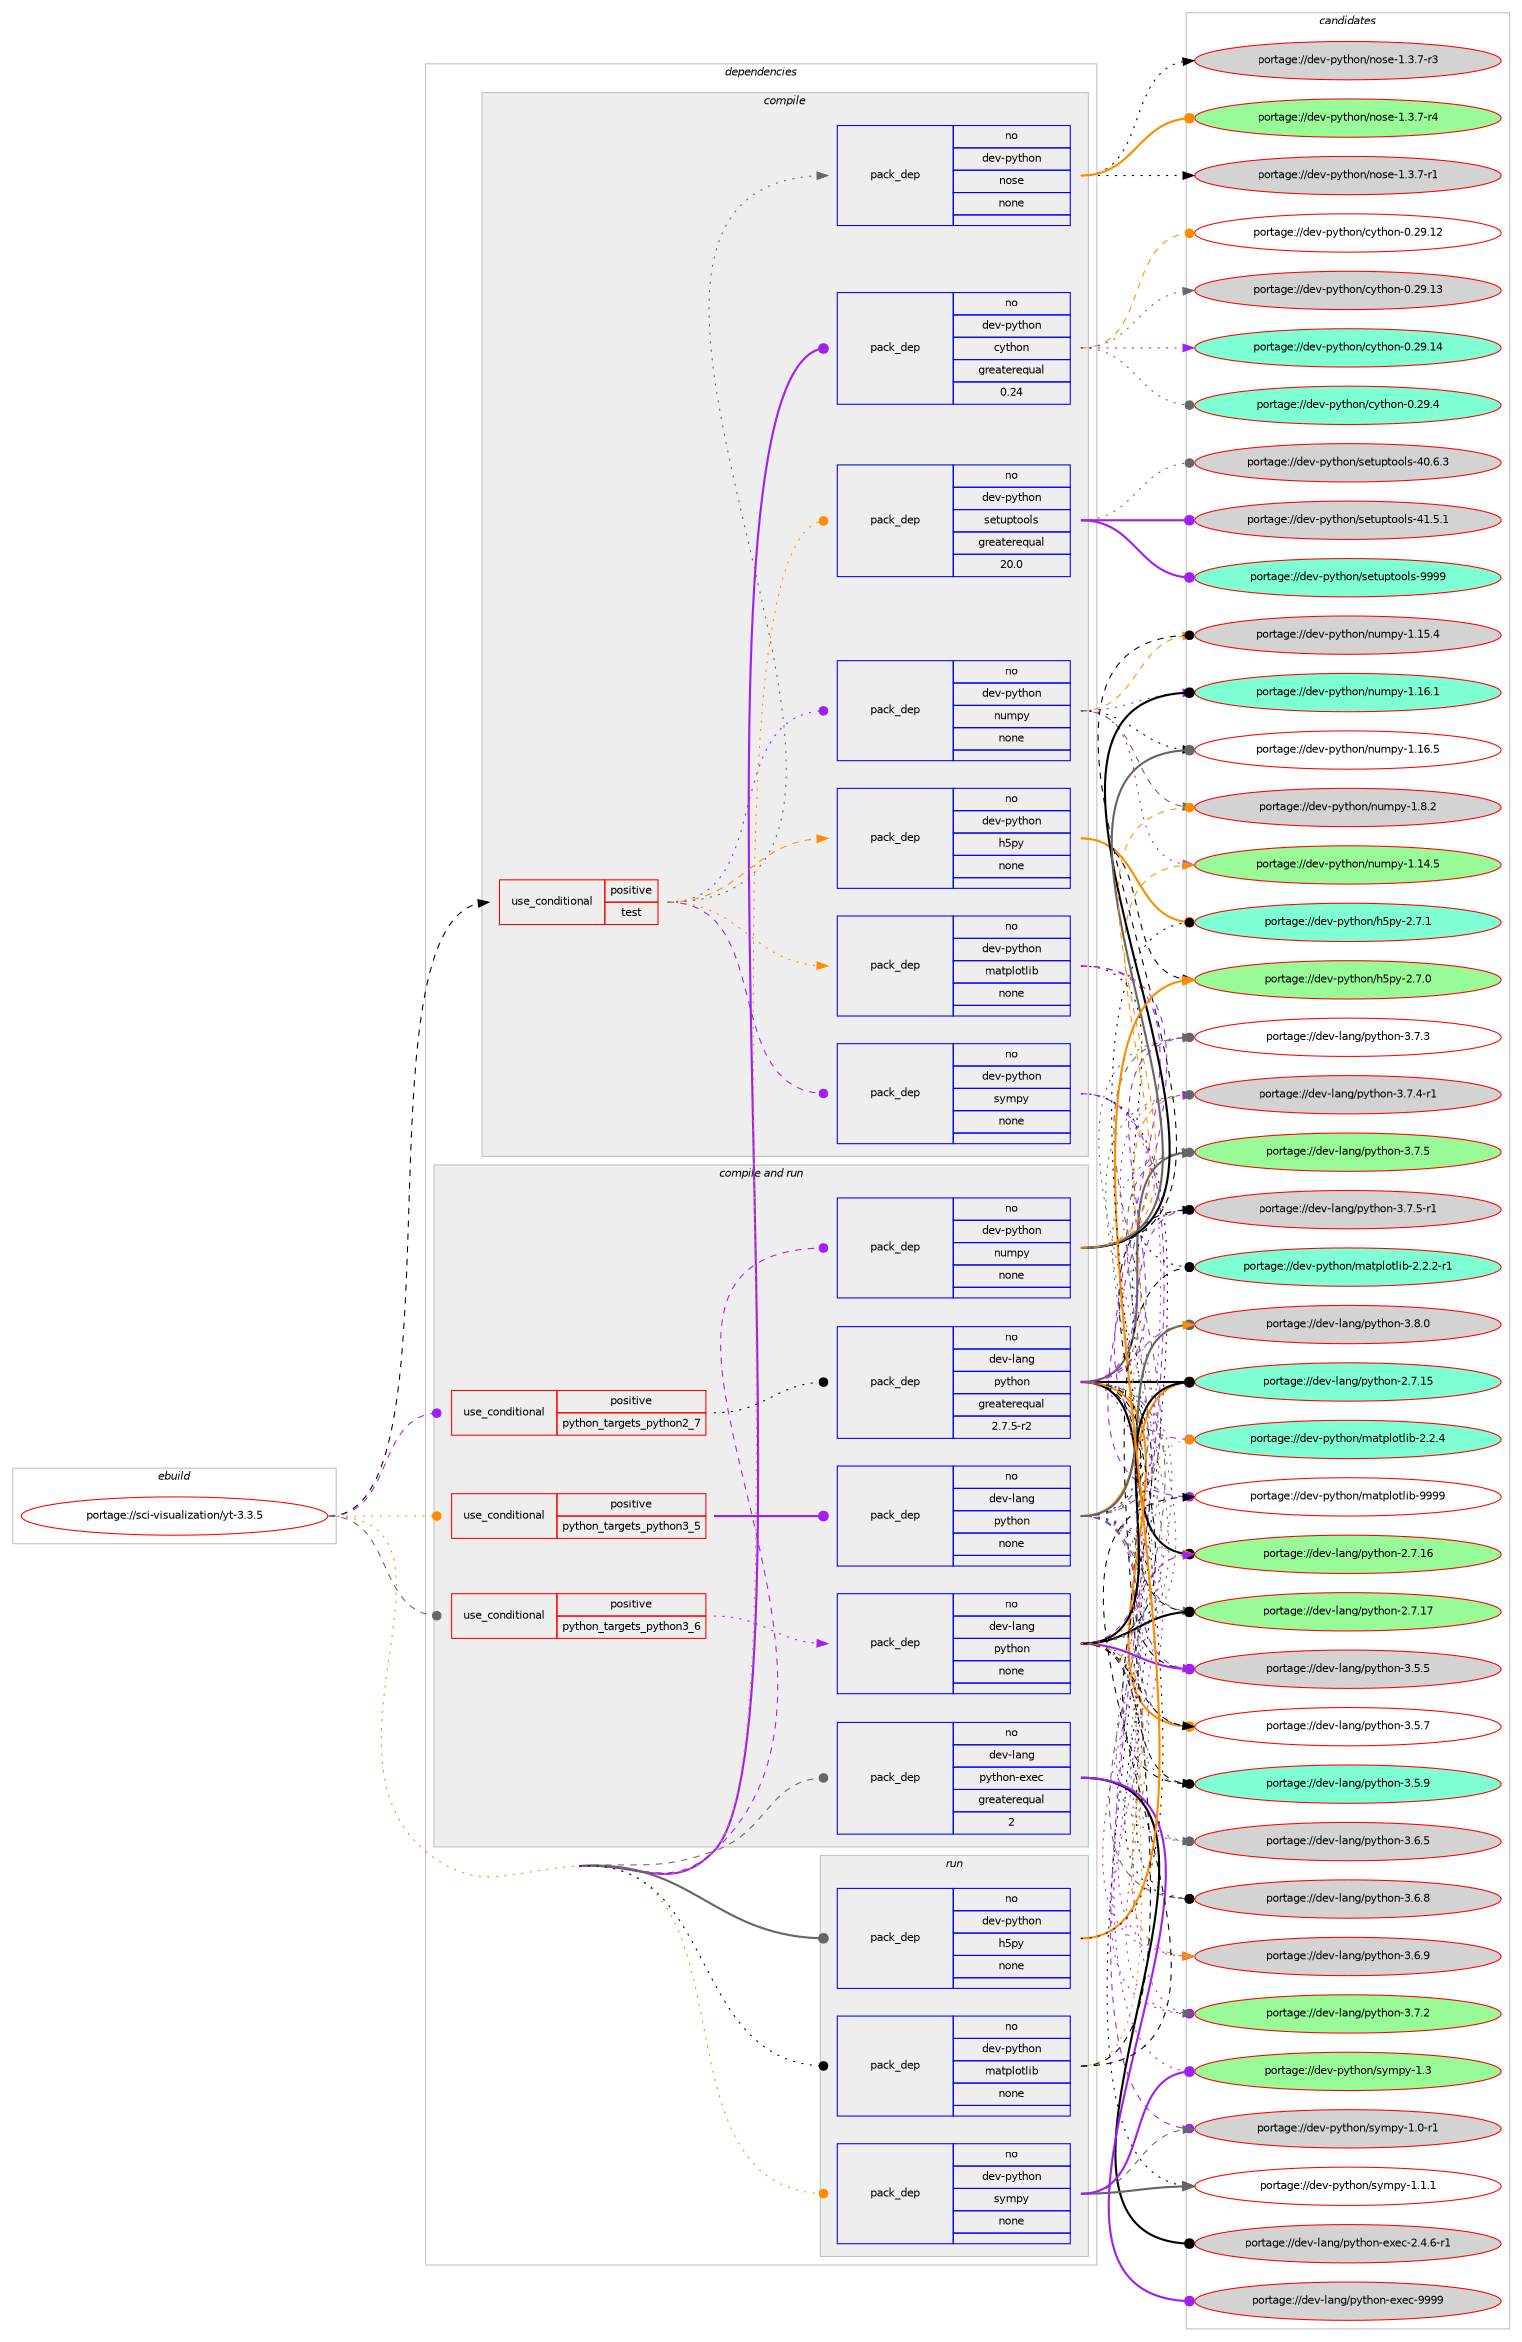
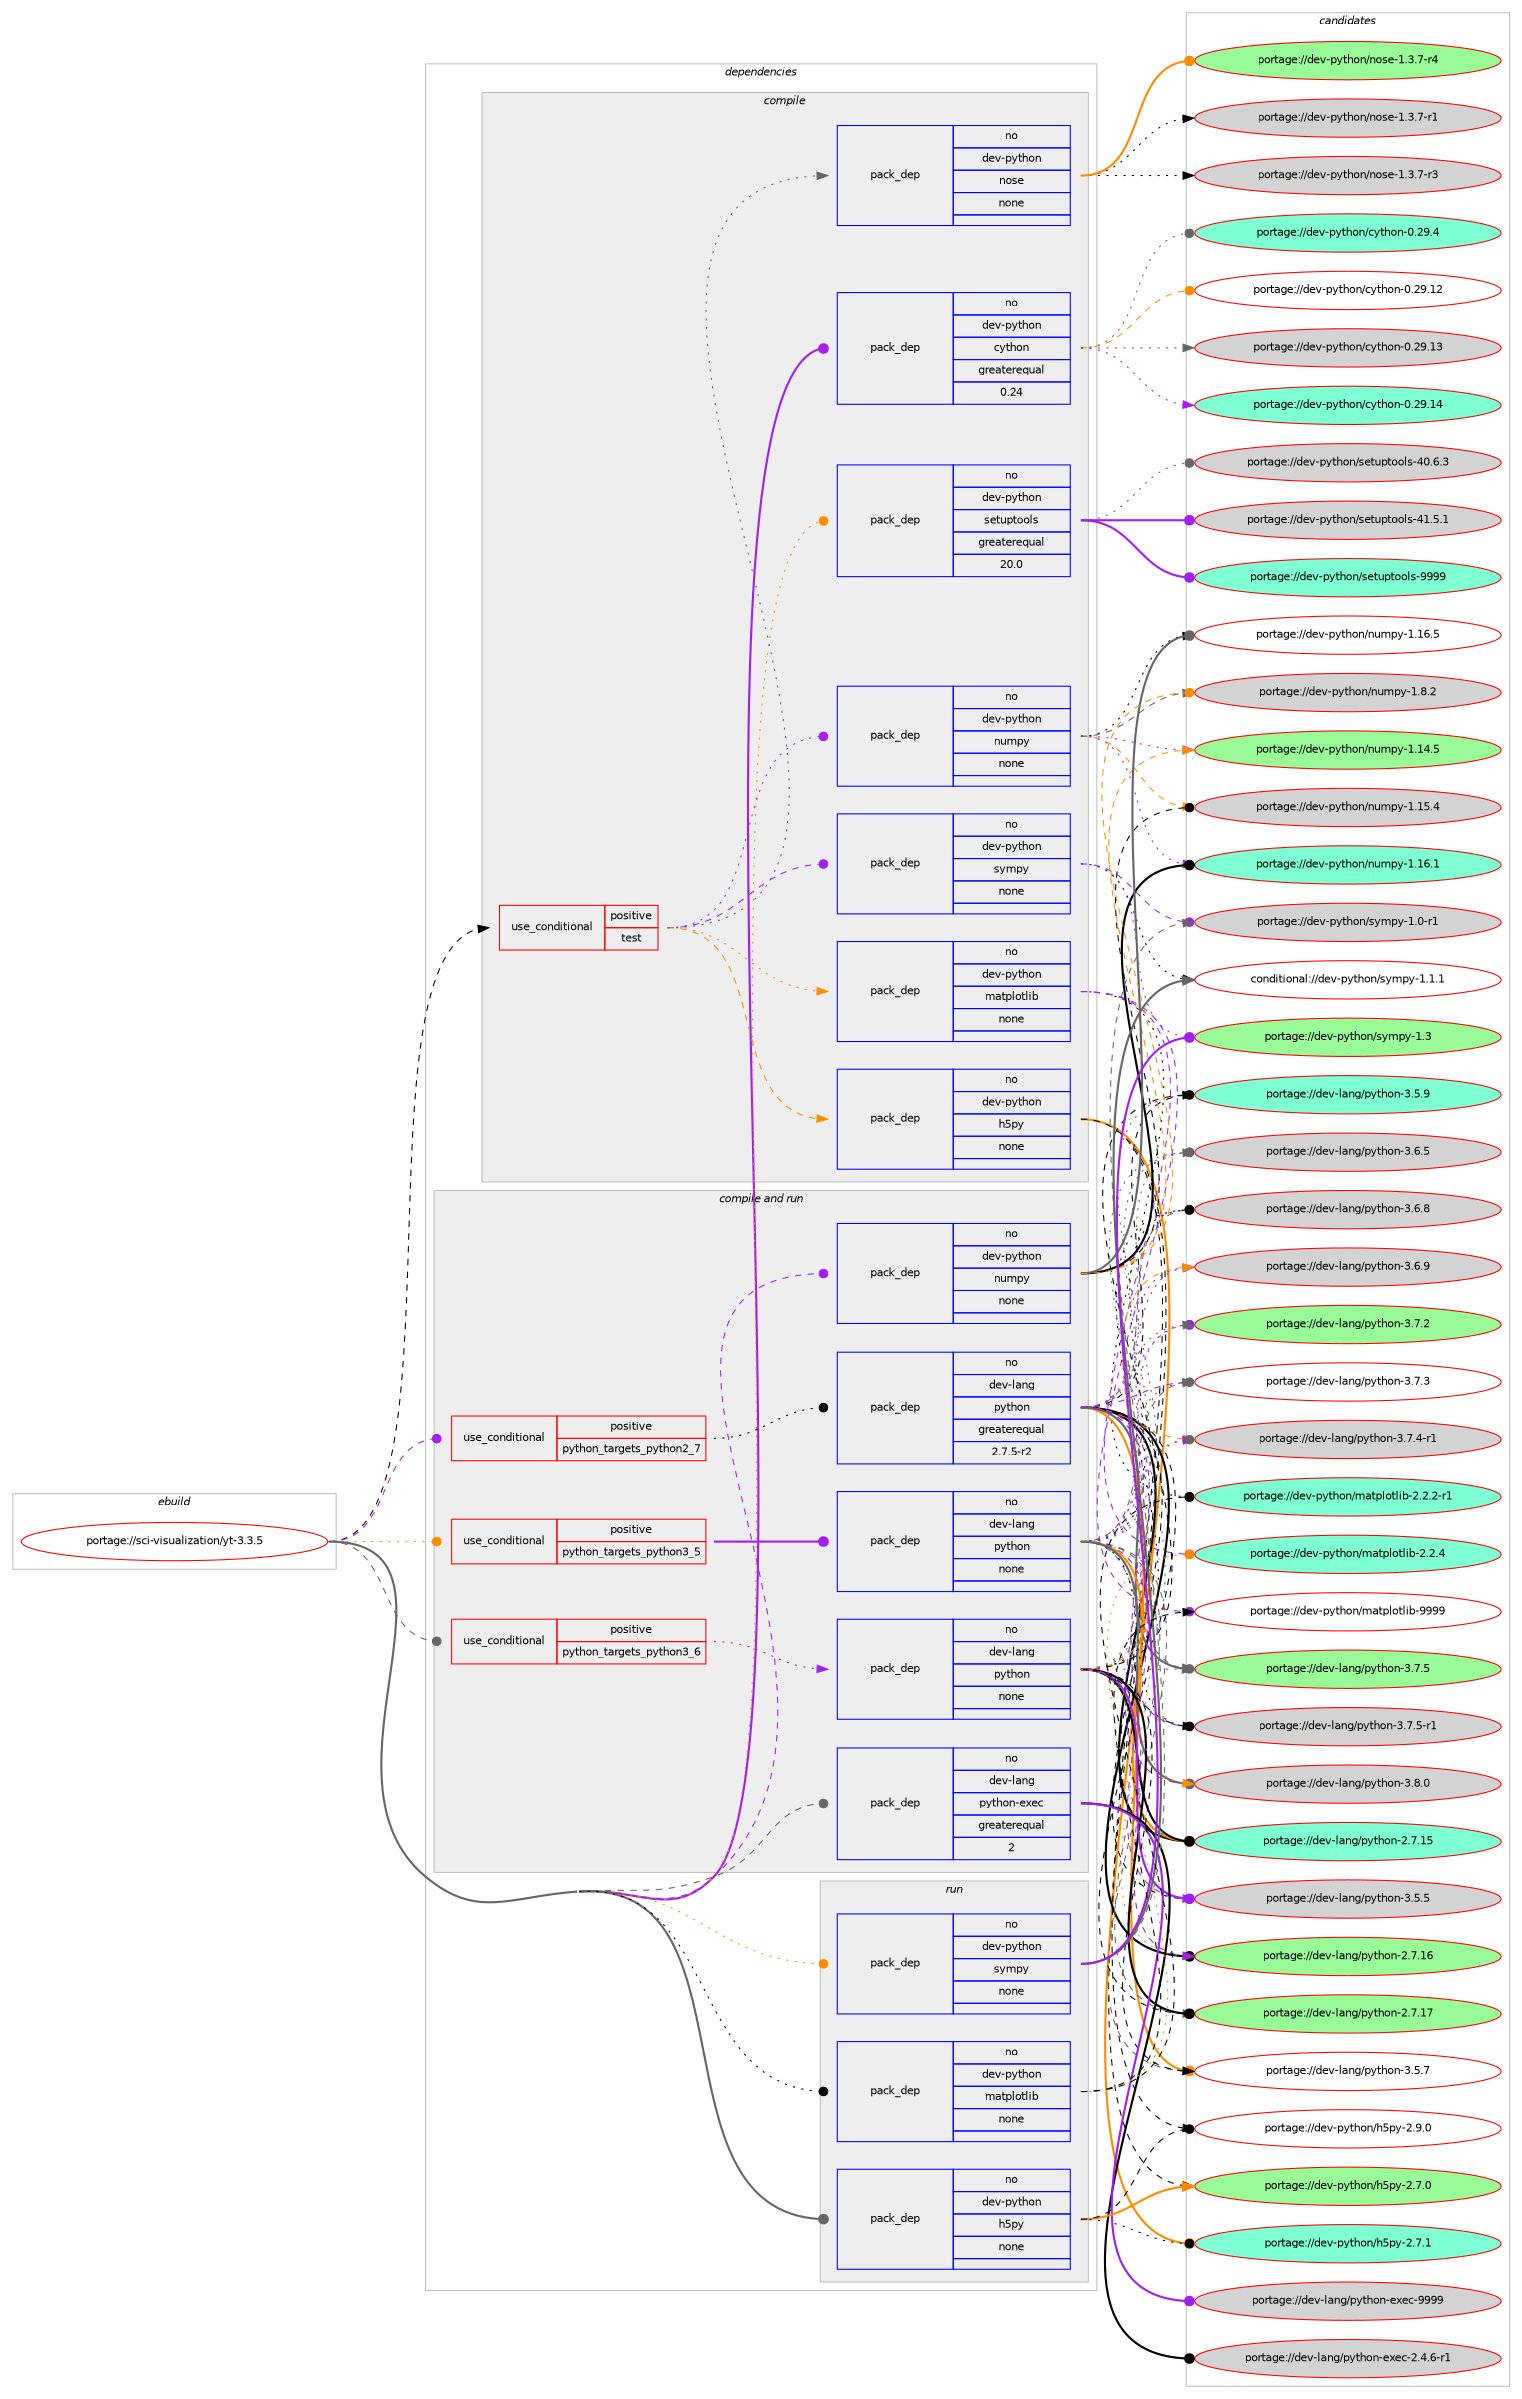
node "portage://dev-python/h5py-2.9.0": added
node "portage://dev-python/sympy-1.1.1": label "portage://dev-python/sympy-1.1.1" -> "conditional://dev-python/sympy-1.1.1"
